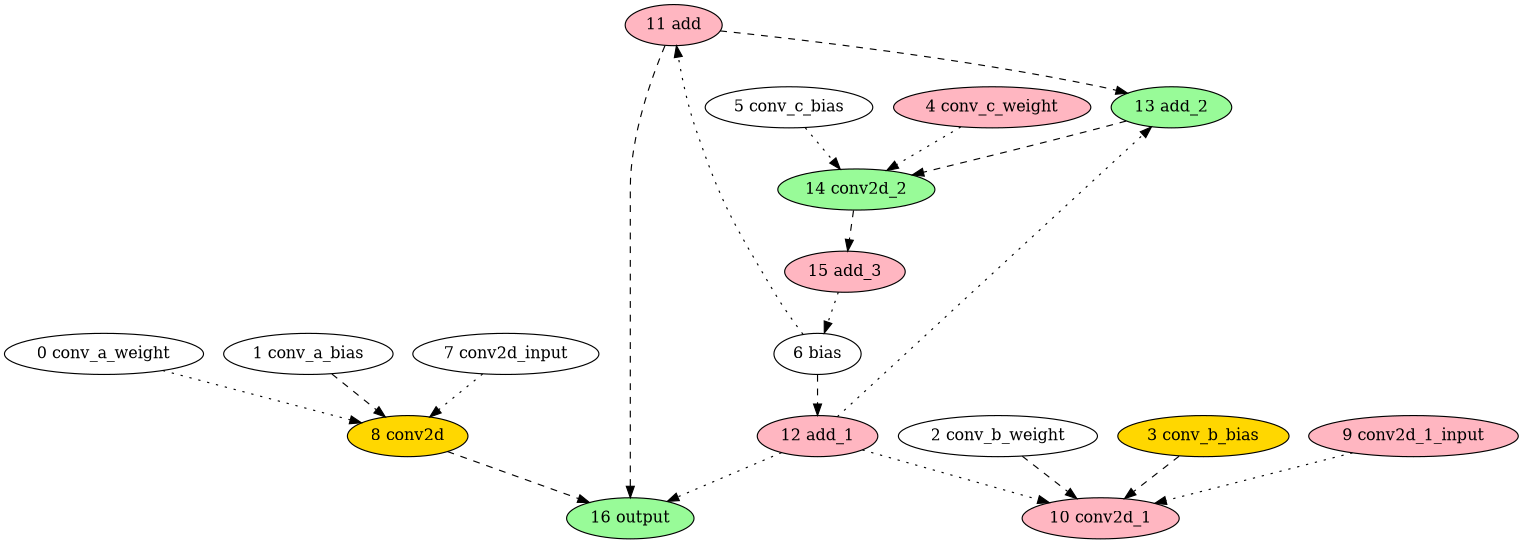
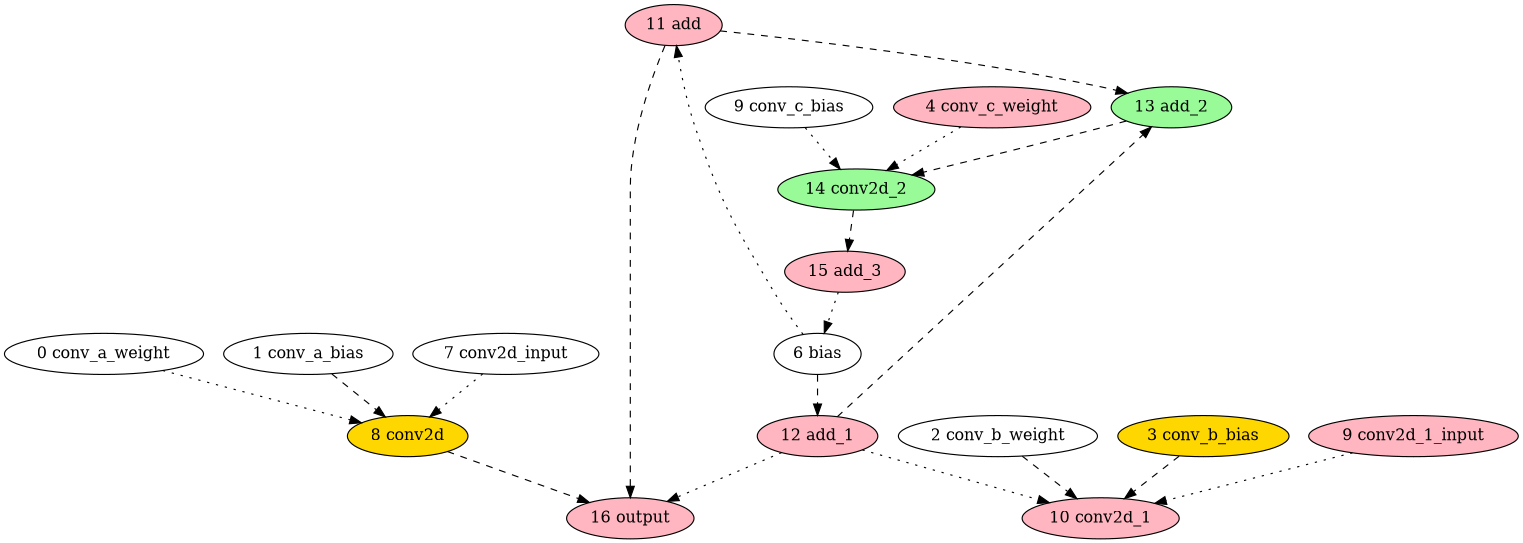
node "5 conv_c_bias": label "5 conv_c_bias" -> "9 conv_c_bias"
edge "12 add_1" -> "13 add_2": style dotted -> dashed
node "16 output": fillcolor palegreen -> lightpink
